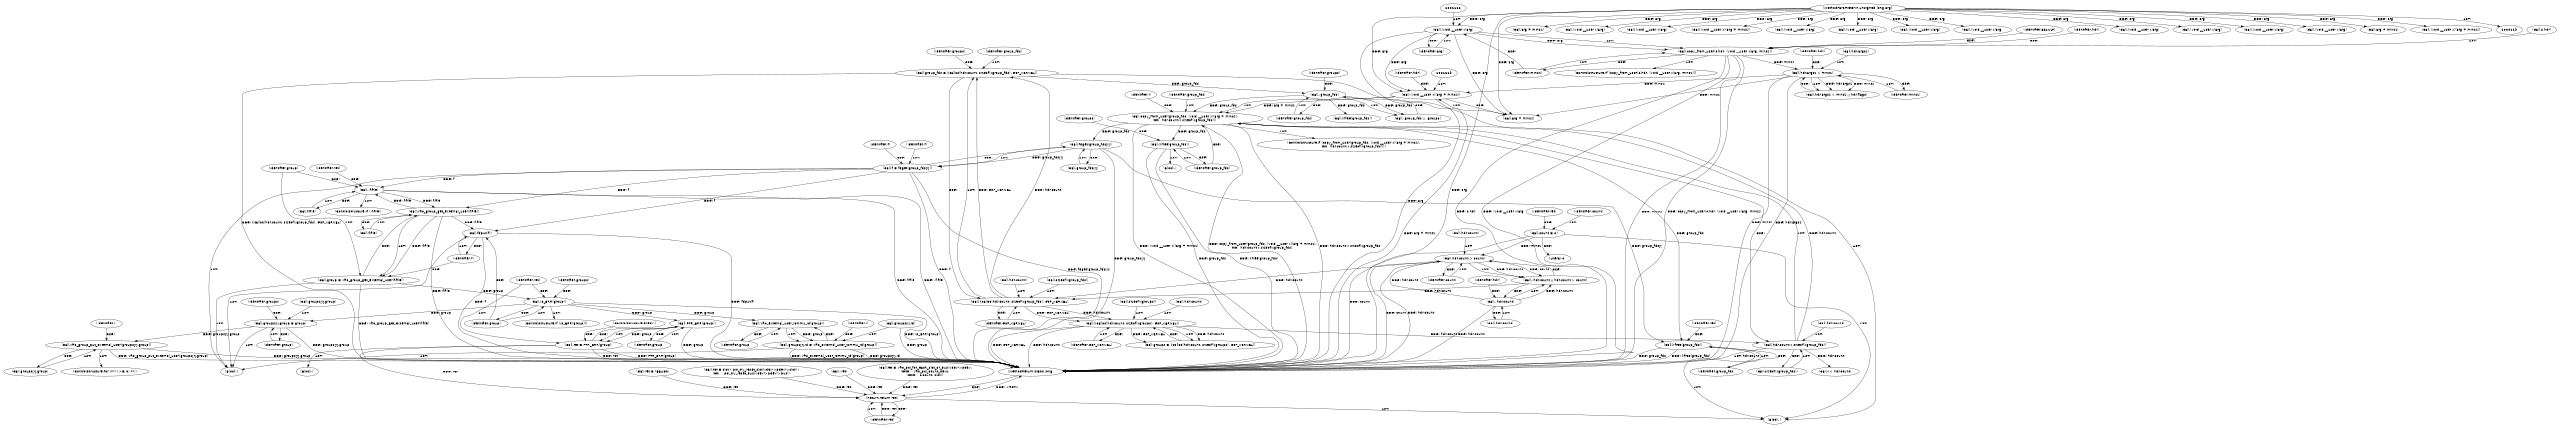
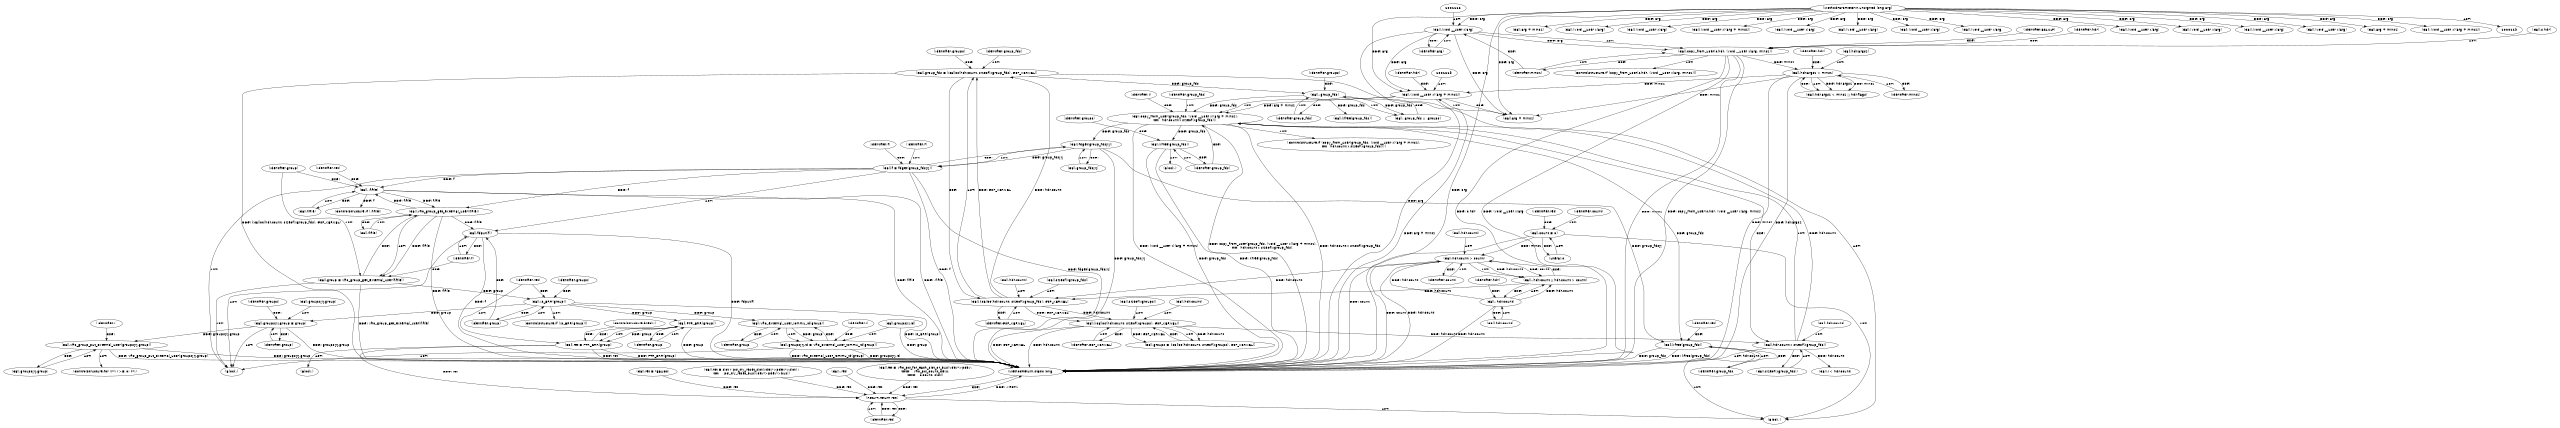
edge "(Call,!f.file)" -> "(ControlStructure,if (!f.file))": label "AST: " -> "DDG: f"
edge "(Call,f = fdget(group_fds[i]))" -> "(Call,fdput(f))": label "DDG: f" -> "AST: "
edge "(Literal,0)" -> "(Call,count = 0)": added, label "AST:"
